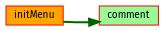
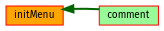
edge "initMenu" -> "comment": reversed
